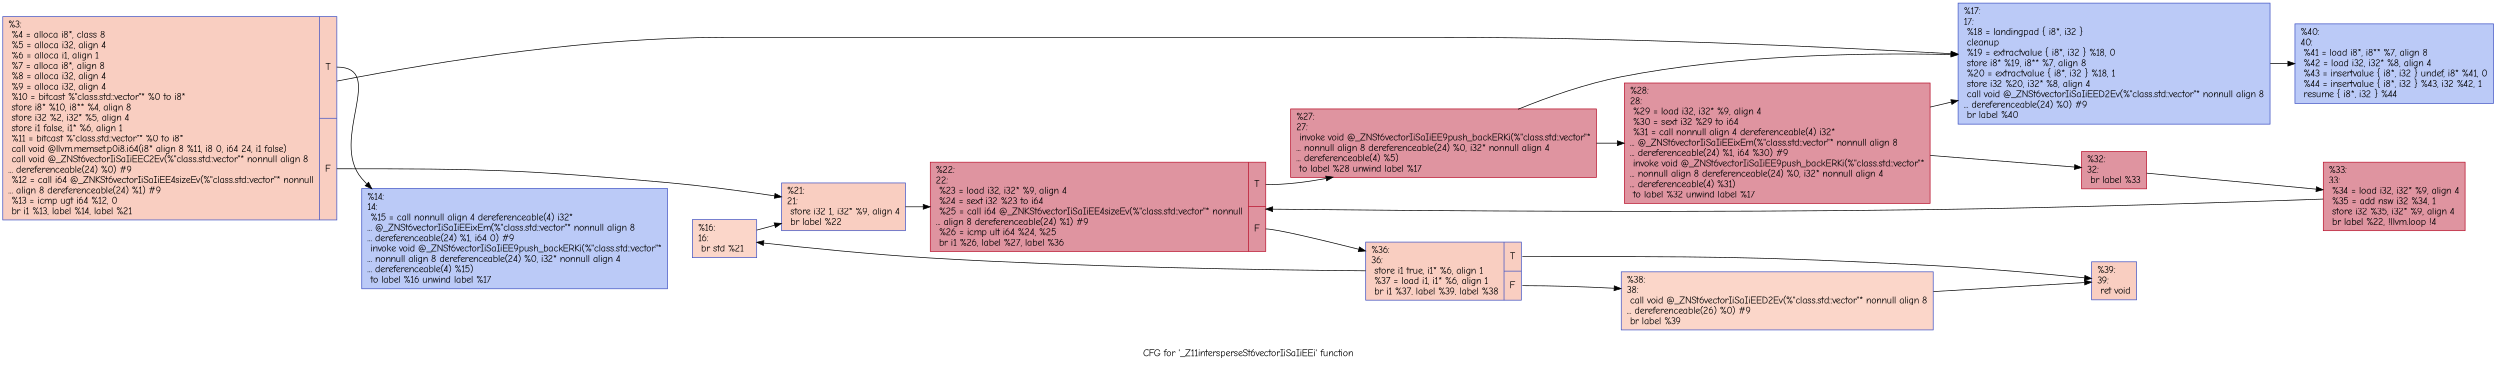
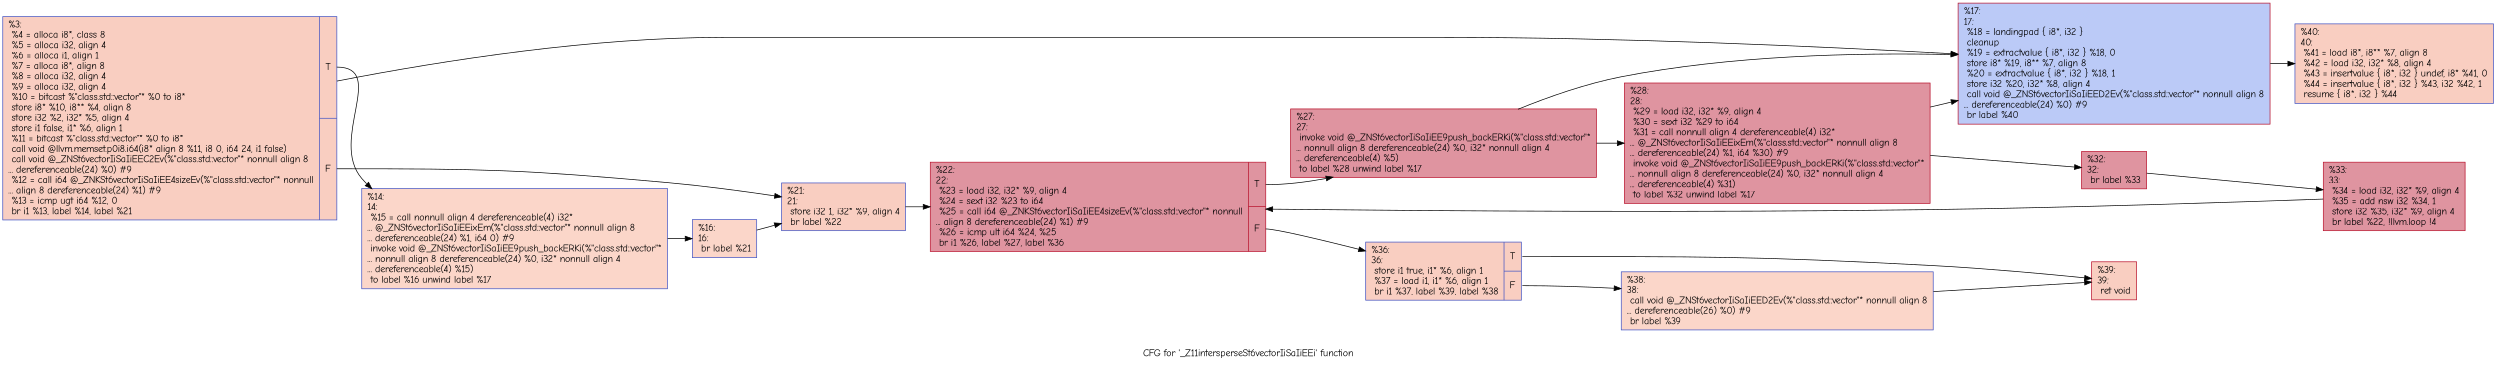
node "%17:": color #3d50c3ff -> #b70d28ff
node "%40:": fillcolor #6687ed70 -> #f2907270
node "%14:": fillcolor #6687ed70 -> #f6a38570
node "%16:": text "br std %21" -> "br label %21"
edge "%36:" -> "%16:": now "%14:" -> "%16:"
node "%39:": color #3d50c3ff -> #b70d28ff
